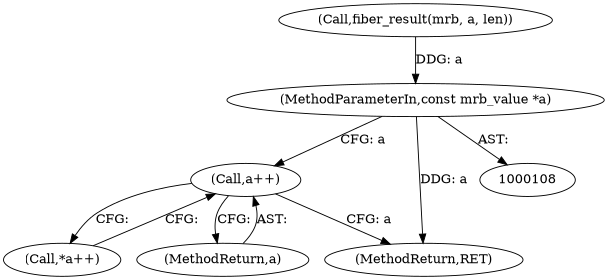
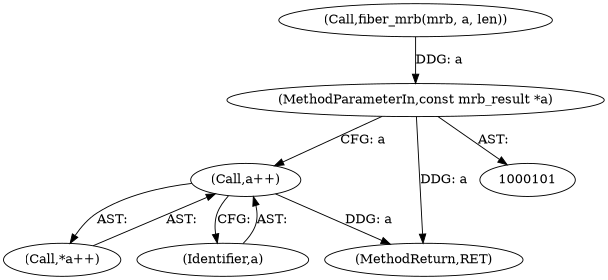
node "(Call,fiber_result(mrb, a, len))": label "(Call,fiber_result(mrb, a, len))" -> "(Call,fiber_mrb(mrb, a, len))"
node "(MethodParameterIn,const mrb_value *a)": label "(MethodParameterIn,const mrb_value *a)" -> "(MethodParameterIn,const mrb_result *a)"
node "1000108": label "1000108" -> "1000101"
edge "(Call,a++)" -> "(Call,*a++)": label "CFG: " -> "AST: "
edge "(Call,*a++)" -> "(Call,a++)": label "CFG: " -> "AST: "
edge "(Call,a++)" -> "(MethodReturn,RET)": label "CFG: a" -> "DDG: a"
node "(MethodReturn,a)": label "(MethodReturn,a)" -> "(Identifier,a)"
